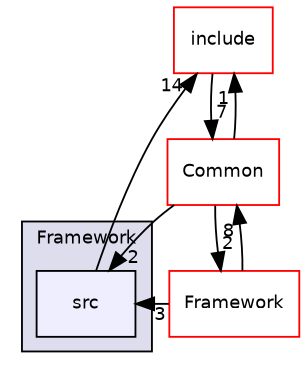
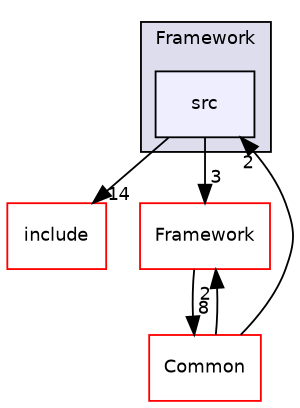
edge "include" -> "Common": removed
edge "Common" -> "include": removed
edge "Framework" -> "src": reversed
